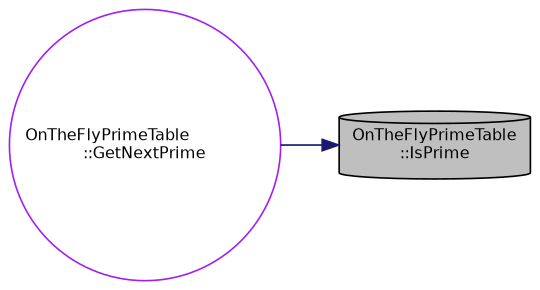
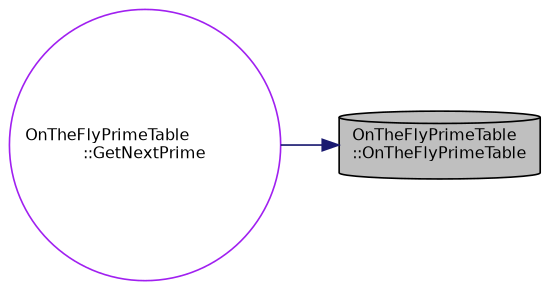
node "OnTheFlyPrimeTable ::IsPrime": label "OnTheFlyPrimeTable ::IsPrime" -> "OnTheFlyPrimeTable ::OnTheFlyPrimeTable"
